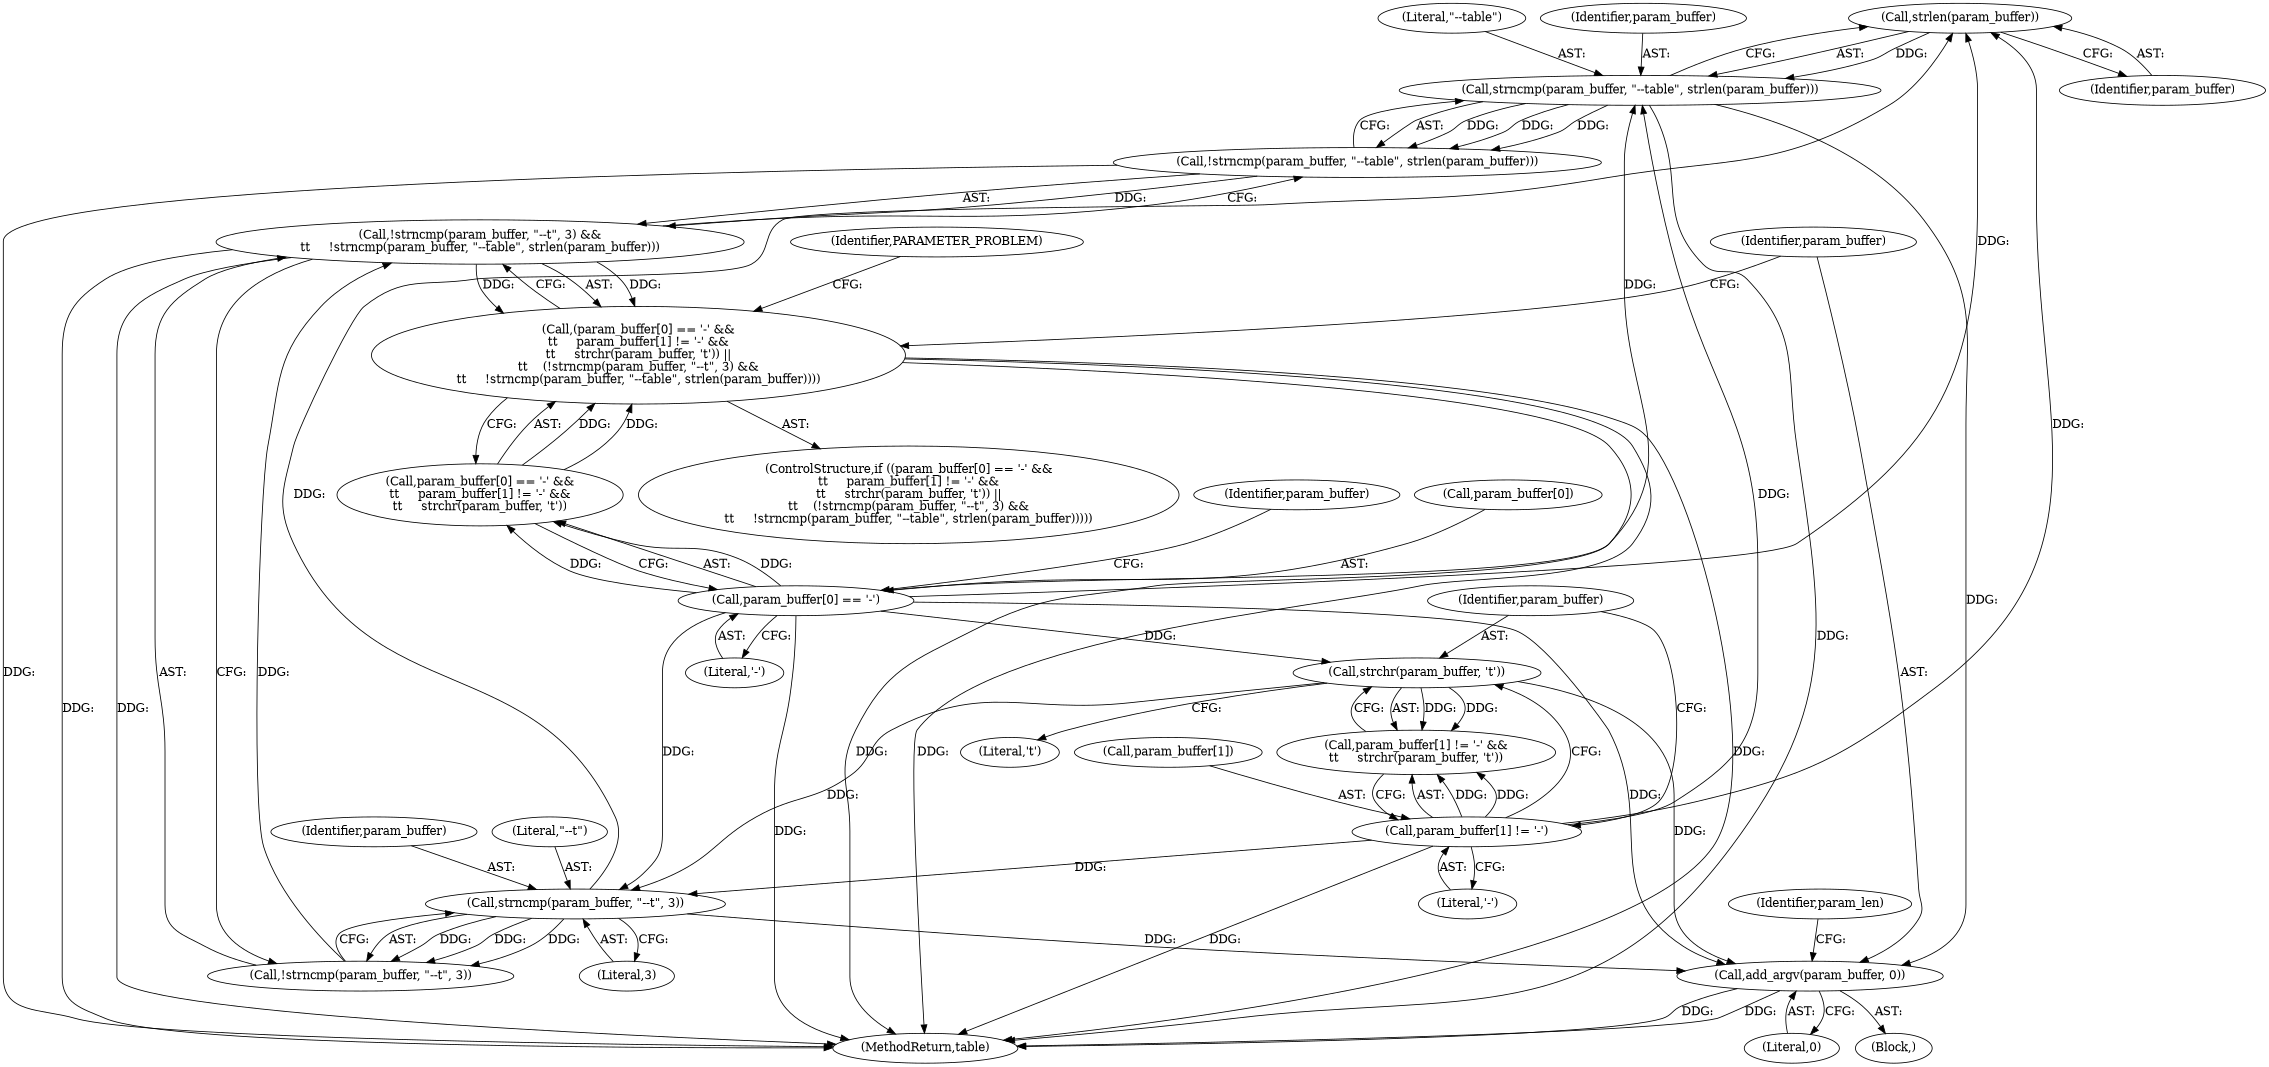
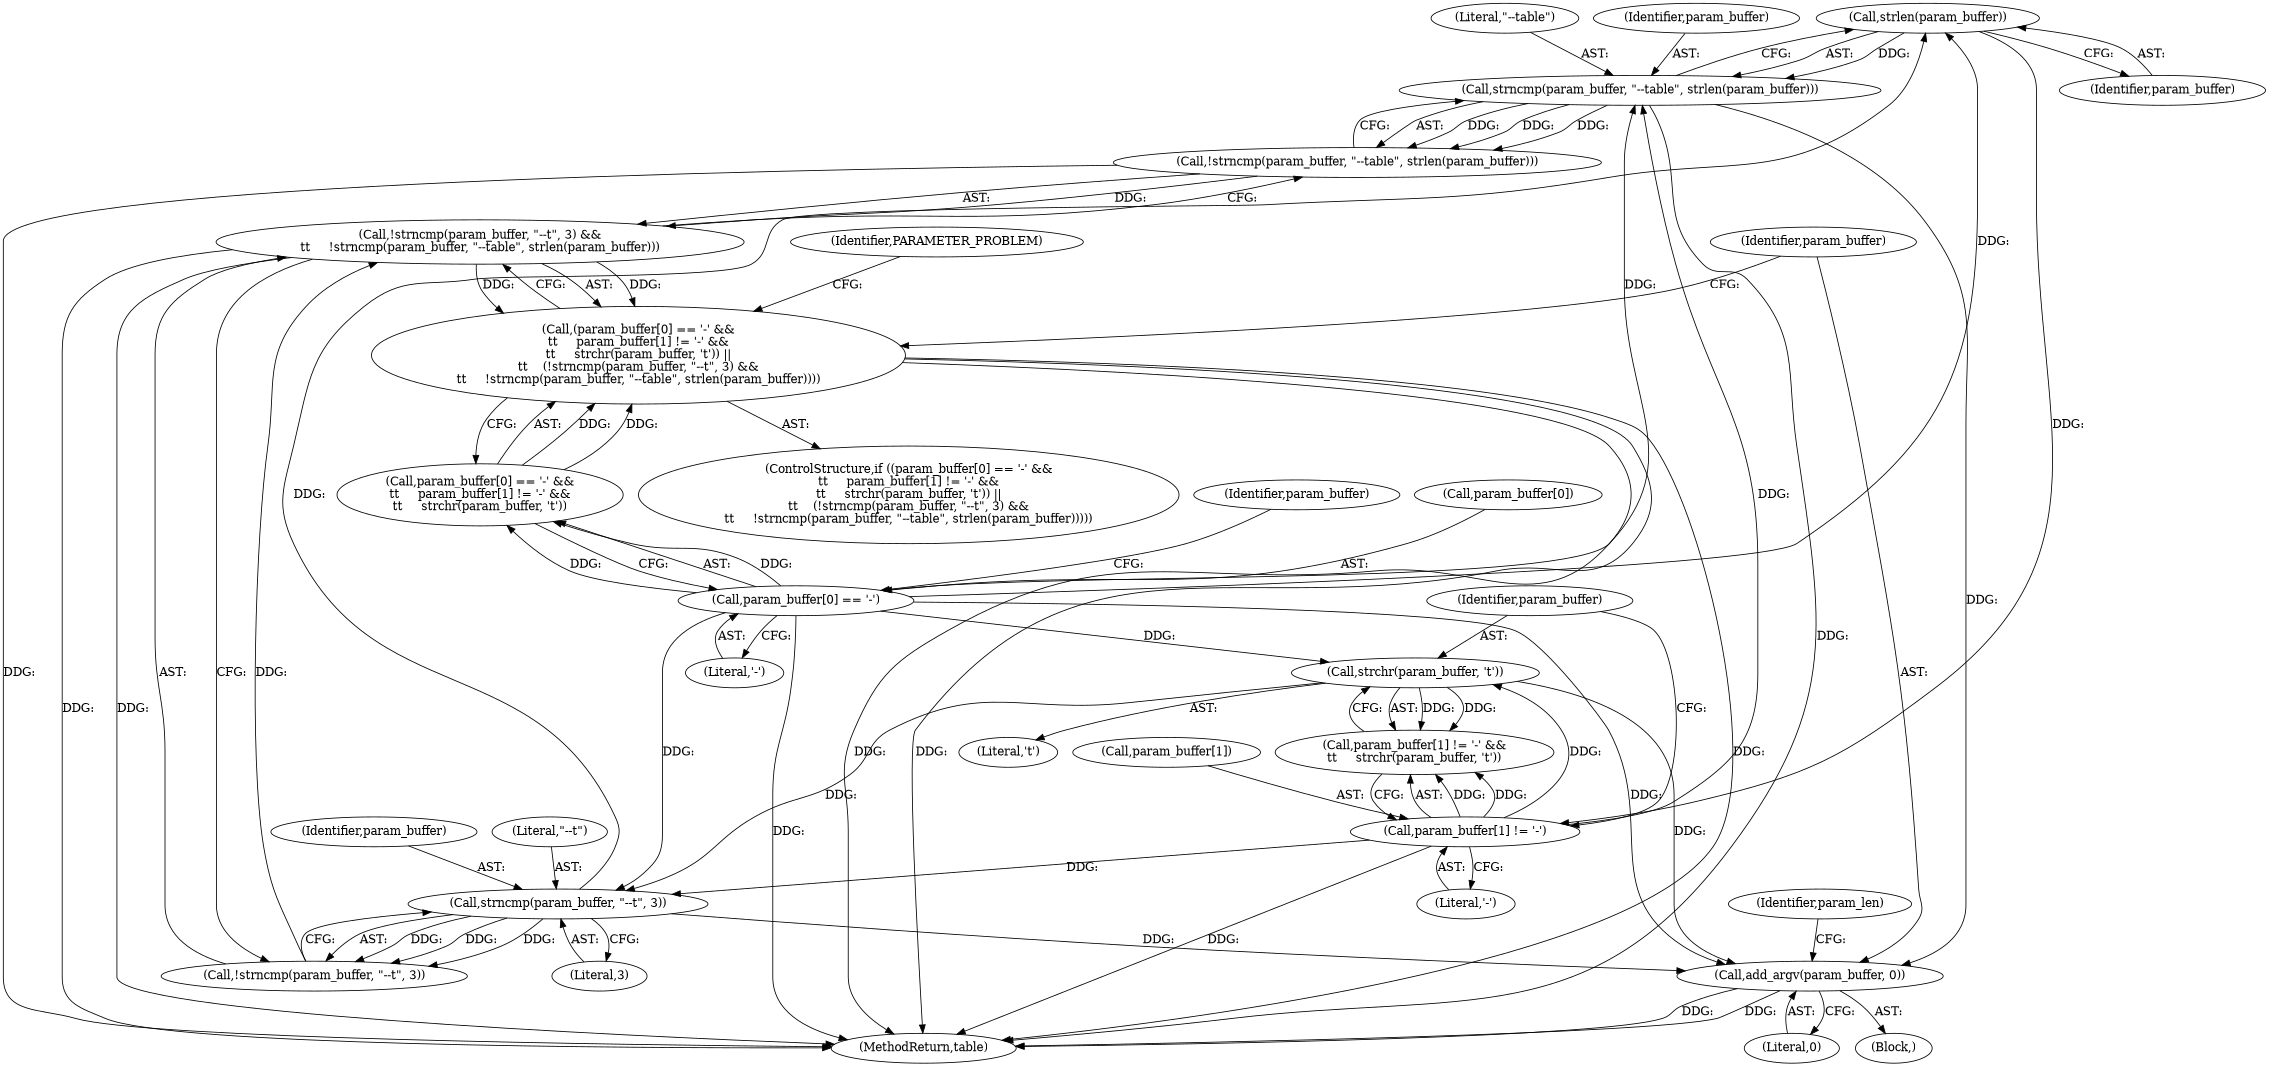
edge "(Call,param_buffer[1] != '-')" -> "(Call,strlen(param_buffer))": reversed
edge "(Call,strchr(param_buffer, 't'))" -> "(Literal,'t')": label "CFG: " -> "AST: "
edge "(Call,param_buffer[1] != '-')" -> "(Call,strchr(param_buffer, 't'))": label "CFG: " -> "DDG: "
